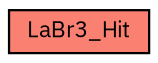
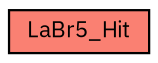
node "LaBr3_Hit": label "LaBr3_Hit" -> "LaBr5_Hit"
